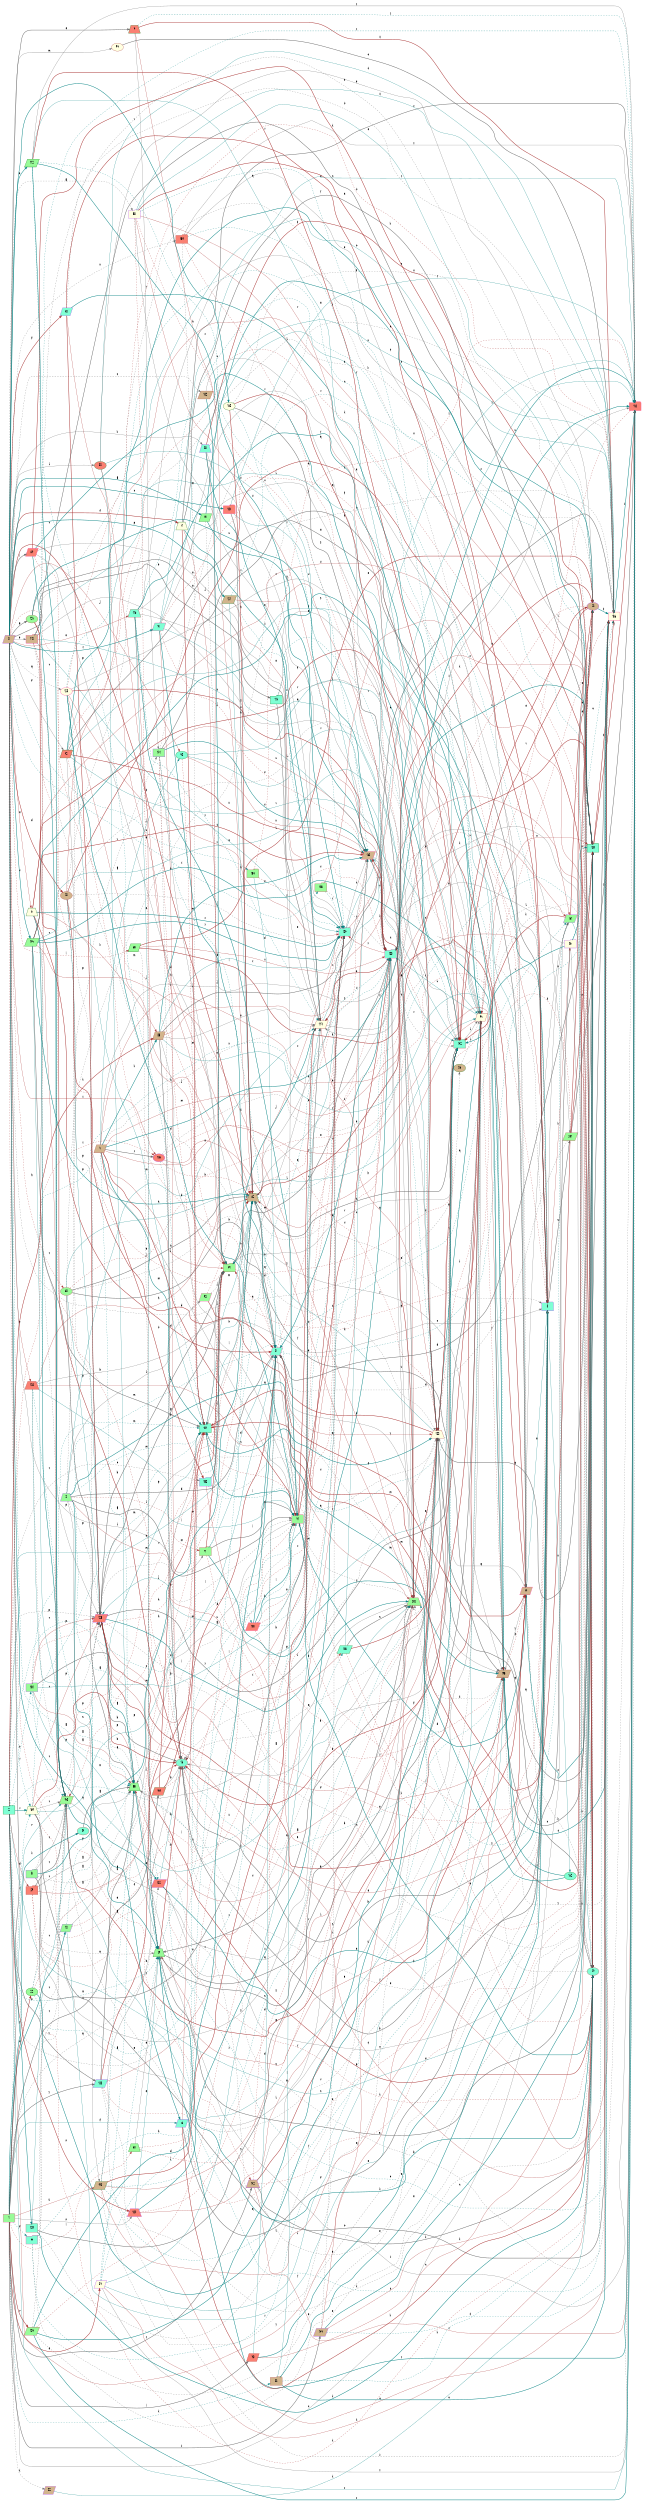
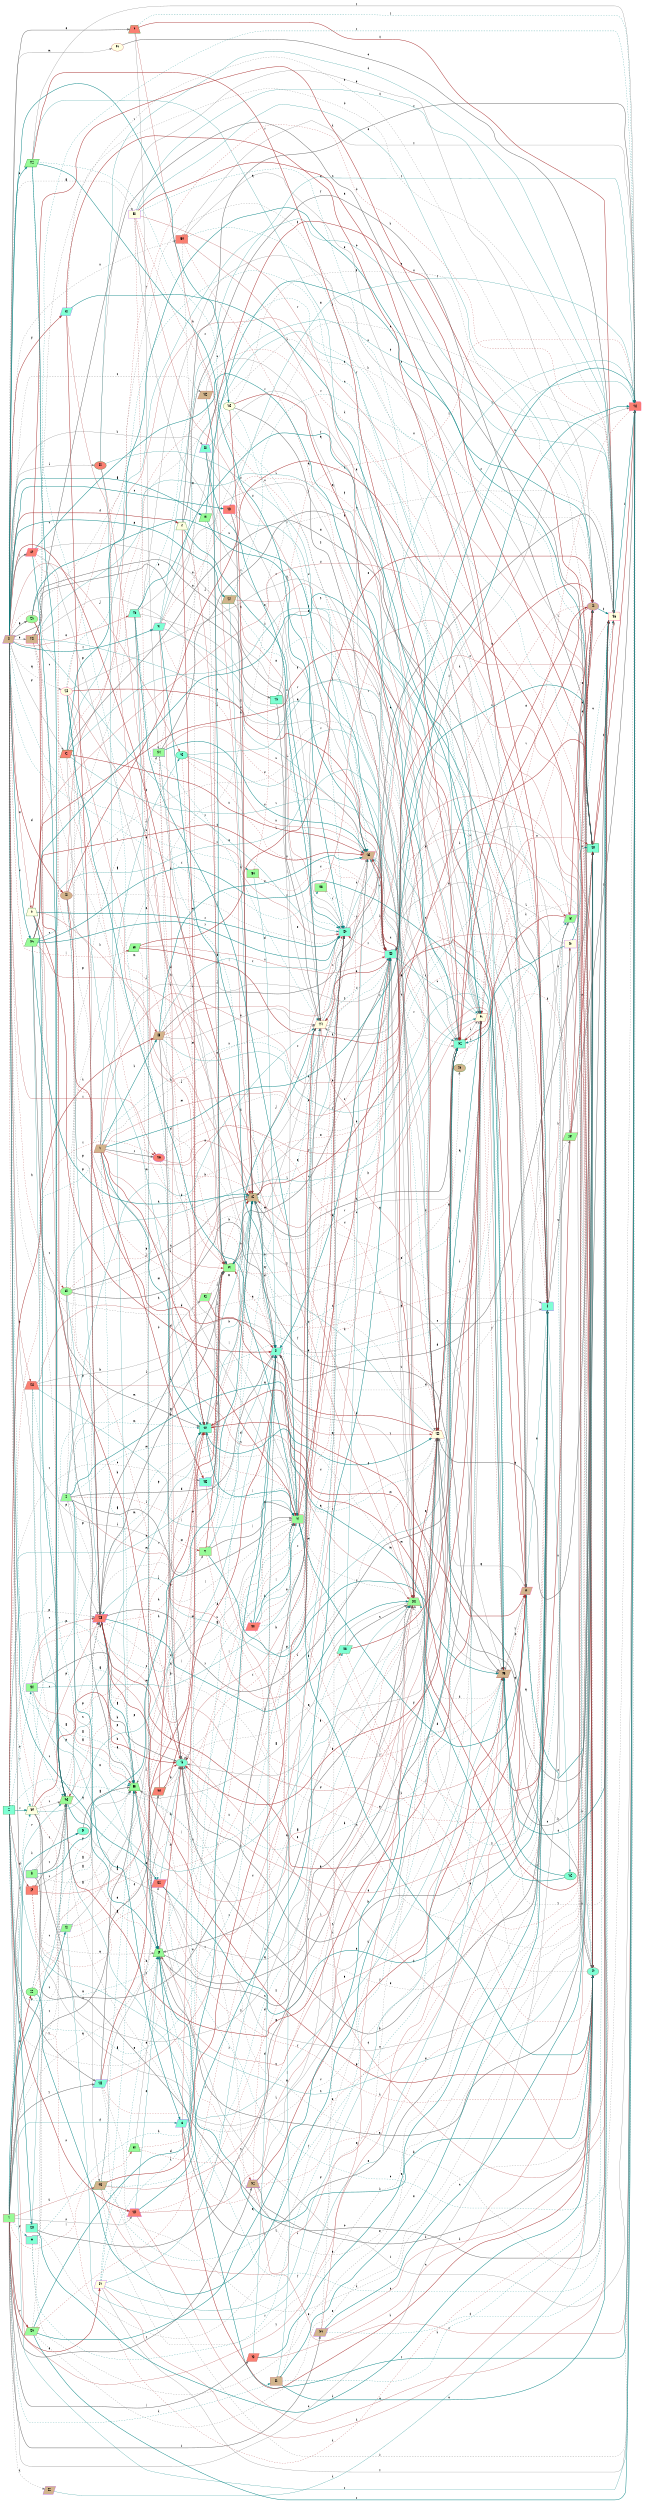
edge "31" -> "180": now "78" -> "180"
